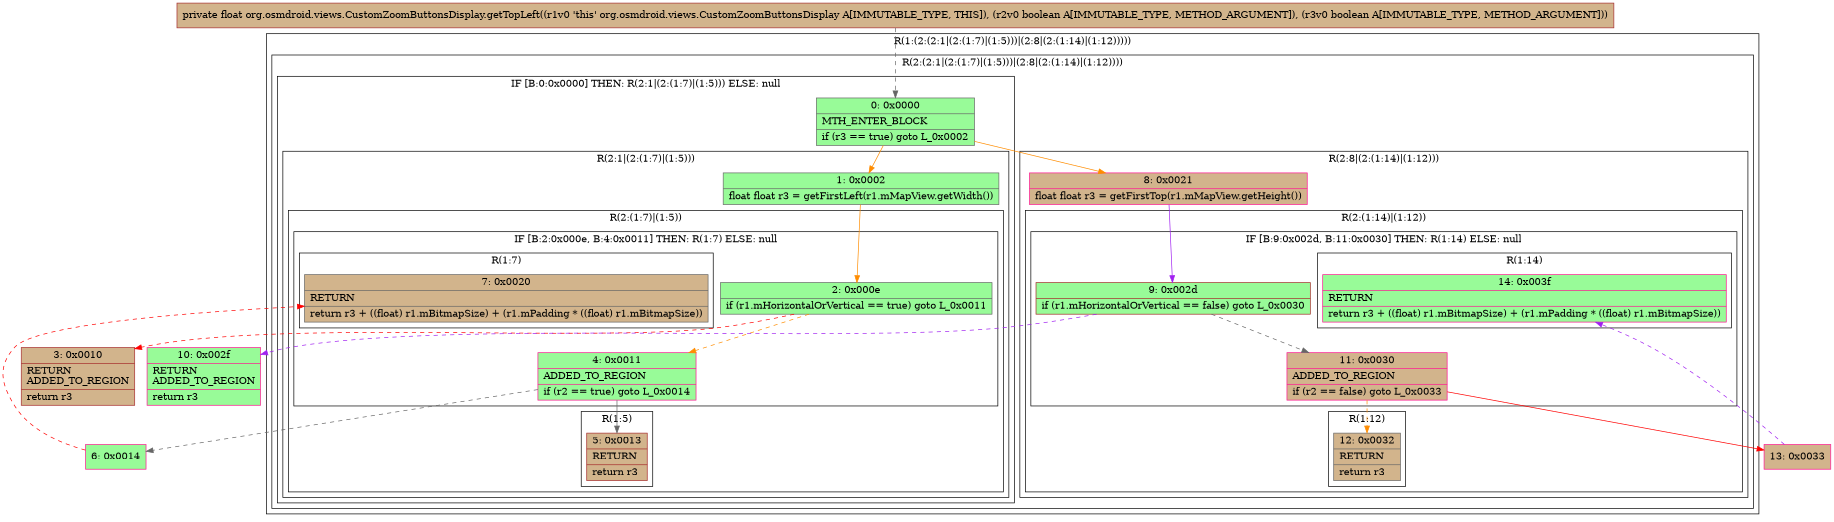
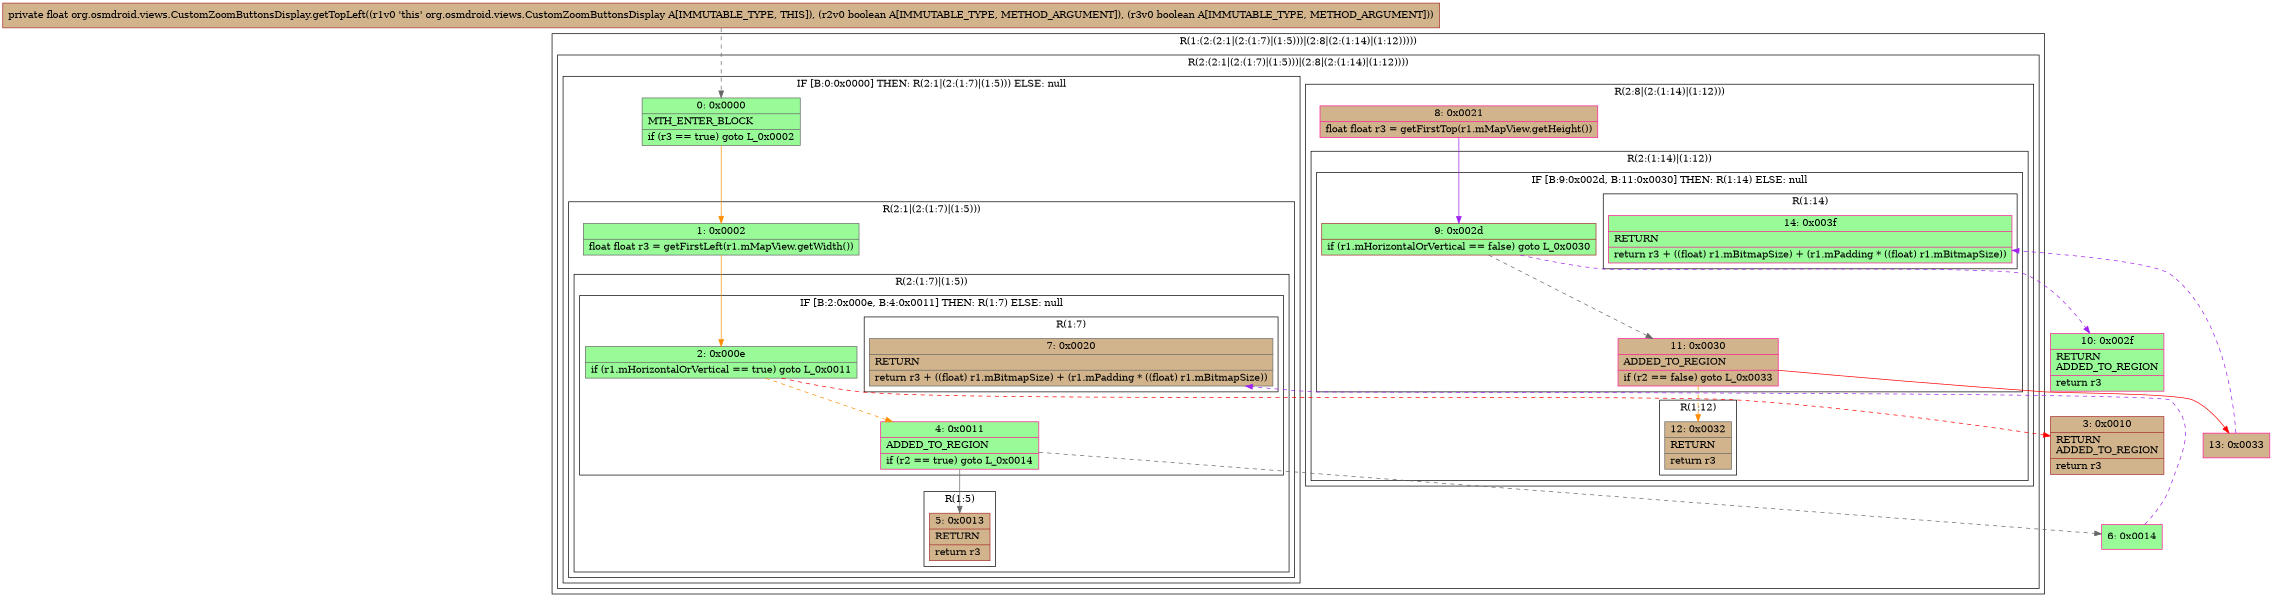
edge "0: 0x0000" -> "8: 0x0021": removed
edge "6: 0x0014" -> "7: 0x0020": color red -> purple
